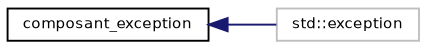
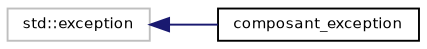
edge "std::exception" -> "composant_exception": reversed
